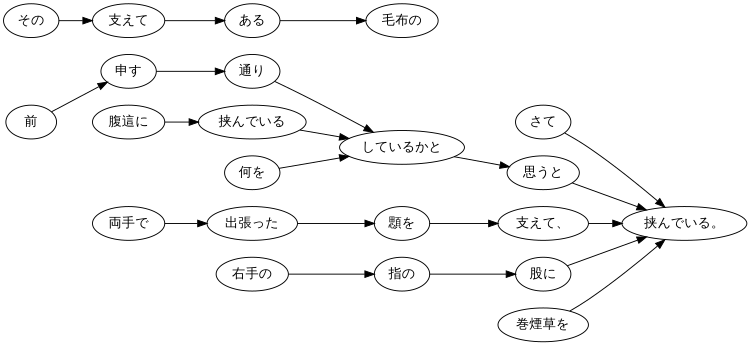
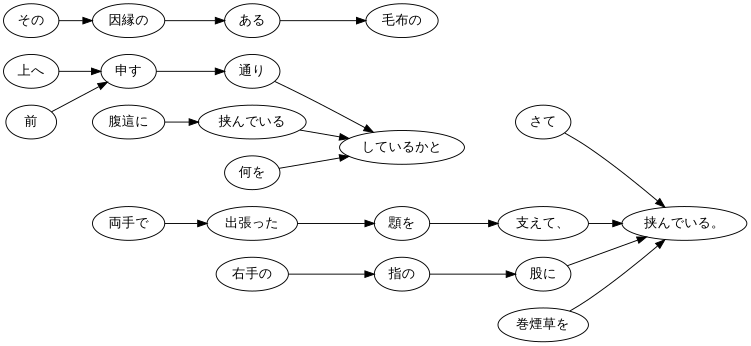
node "支えて": label "支えて" -> "因縁の"
node "上へ": added
node "思うと": removed
